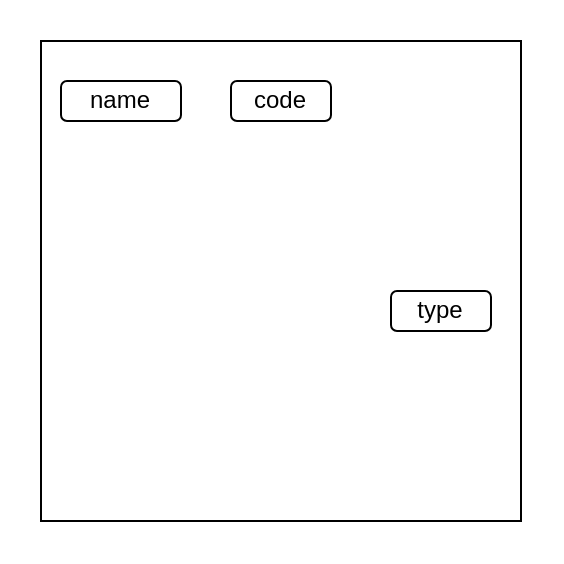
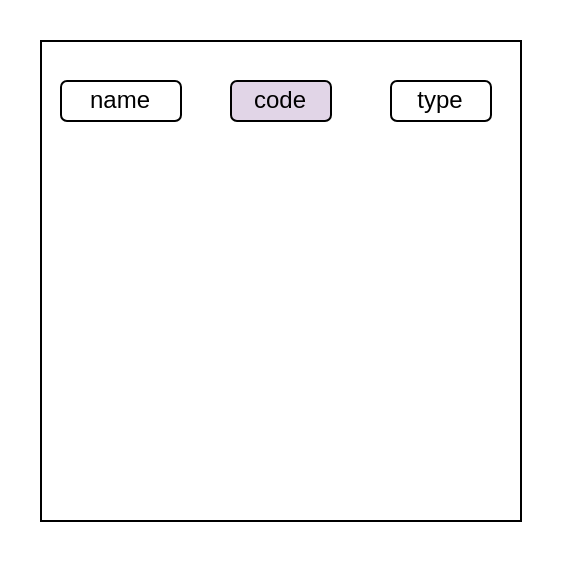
node "code": fillcolor #ffffff -> #e1d5e7
node "type": moved (441, 311) -> (441, 101)
